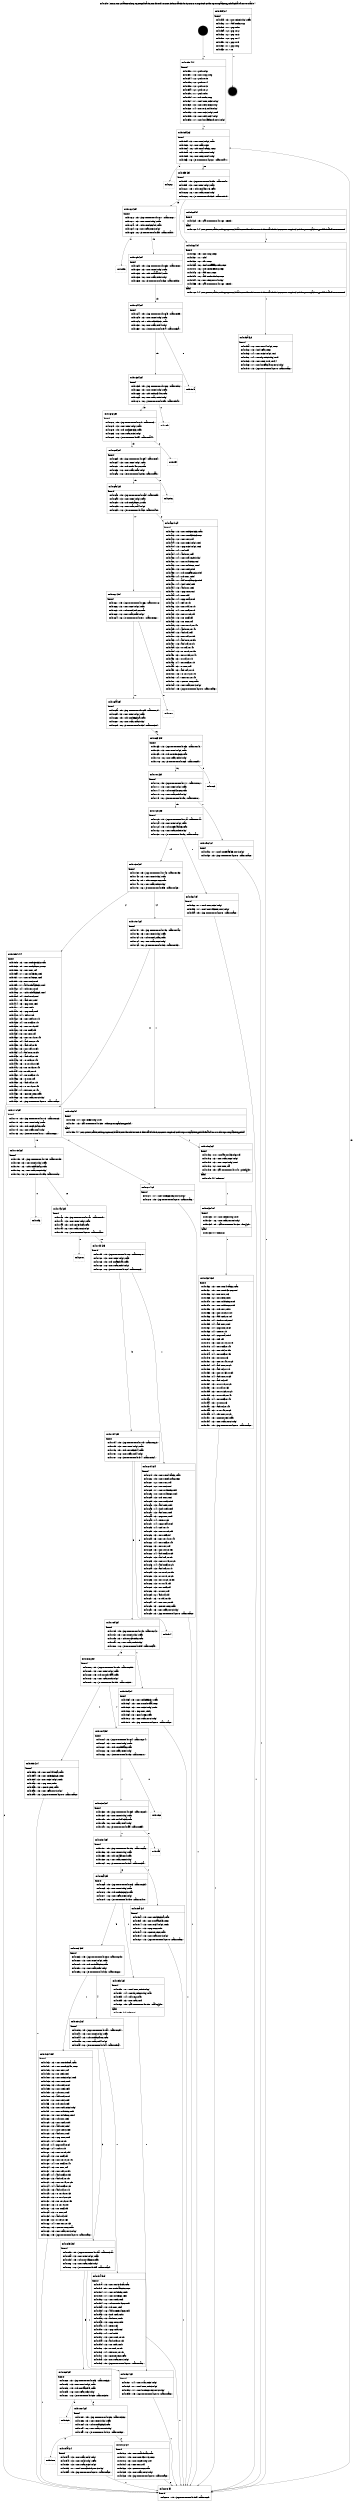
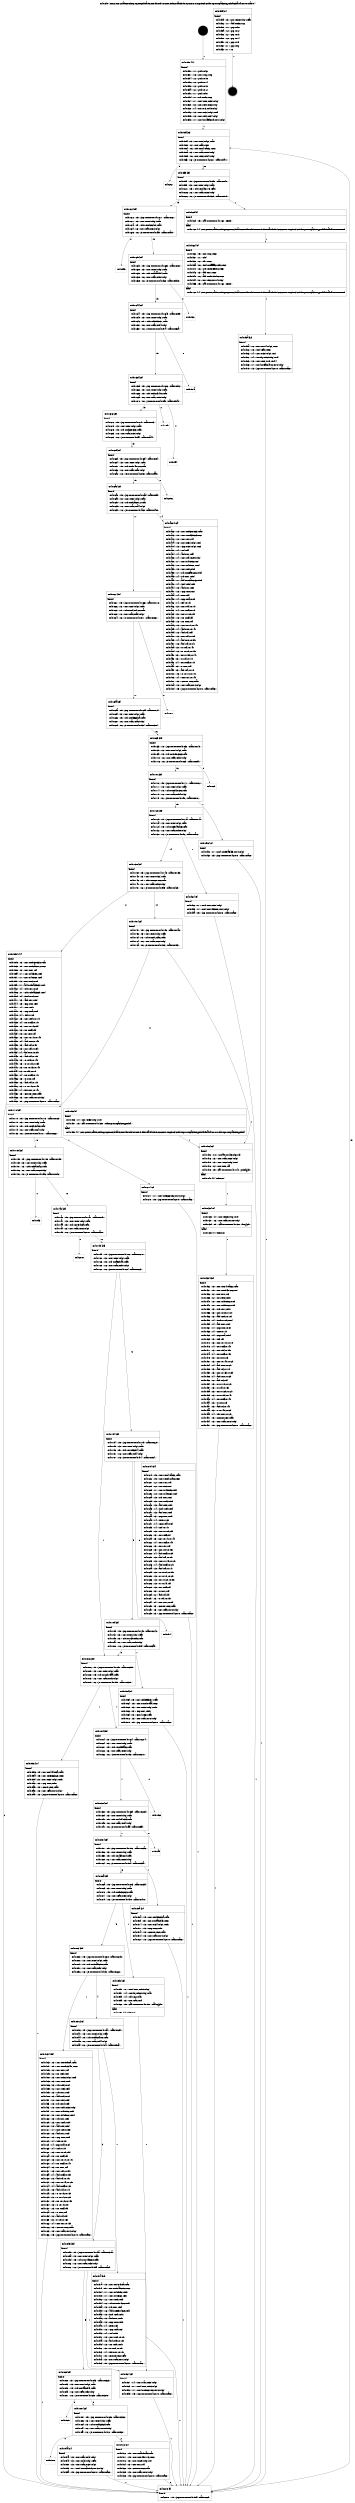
edge "0x4015f9 [25]" -> "0x401b32 [40]": now "0x4015f9 [25]" -> "0x401b2d [5]"
node "0x401f68": added
edge "0x401676 [25]" -> "0x401ff4": now "0x40165d [25]" -> "0x401ff4"
edge "0x4016a8 [25]" -> "0x401a6e [164]": label " 2" -> " 14"
edge "0x401757 [25]" -> "0x401d03 [9]": now "0x401757 [25]" -> "0x401d0c [23]"
edge "0x4017bb [25]" -> "0x401c7d [134]": now "0x4017bb [25]" -> "0x401806 [25]"
